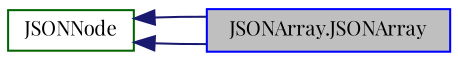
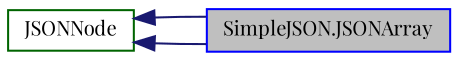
node "JSONArray.JSONArray": label "JSONArray.JSONArray" -> "SimpleJSON.JSONArray"
